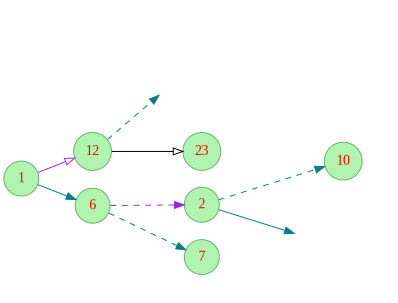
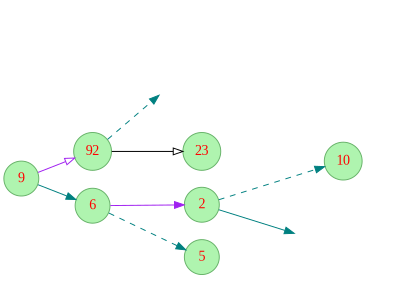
node "12": label "12" -> "92"
node "1": label "1" -> "9"
edge "6" -> "2": style dashed -> solid
node "7": label "7" -> "5"
